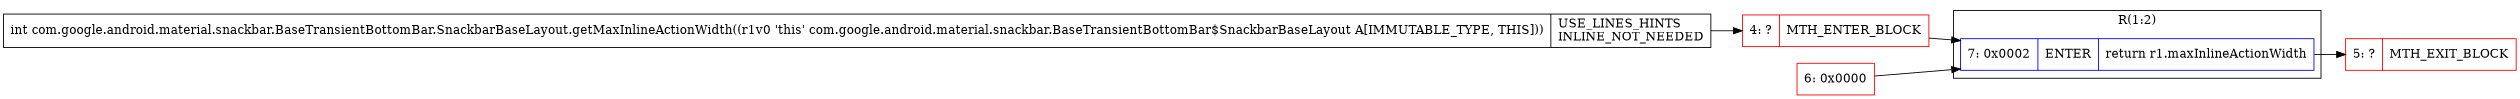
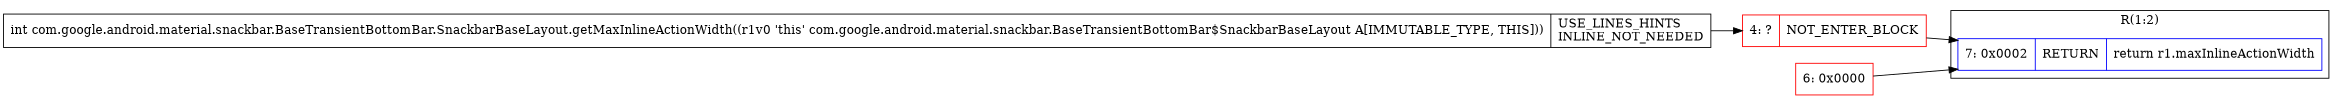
node "4: ?": text "MTH_ENTER_BLOCK" -> "NOT_ENTER_BLOCK"
node "7: 0x0002": text "ENTER" -> "RETURN"
node "5: ?": removed
